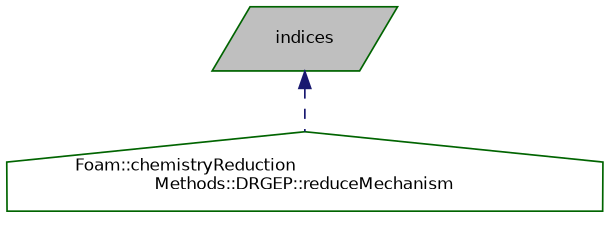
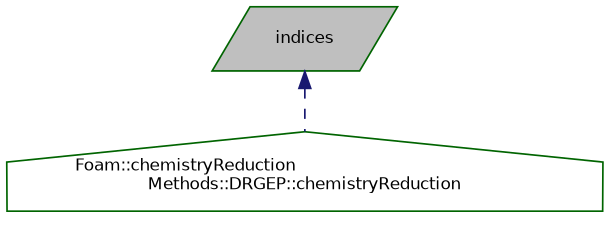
node "Foam::chemistryReduction Methods::DRGEP::reduceMechanism": label "Foam::chemistryReduction Methods::DRGEP::reduceMechanism" -> "Foam::chemistryReduction Methods::DRGEP::chemistryReduction"
